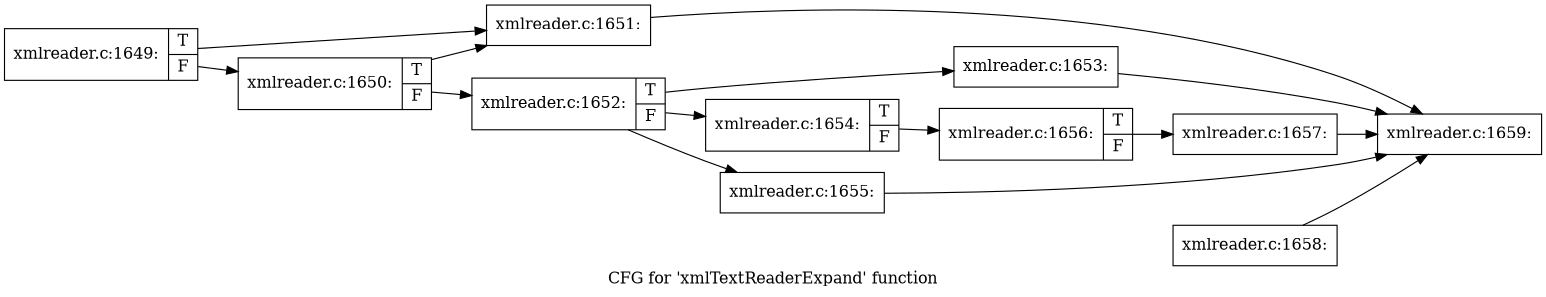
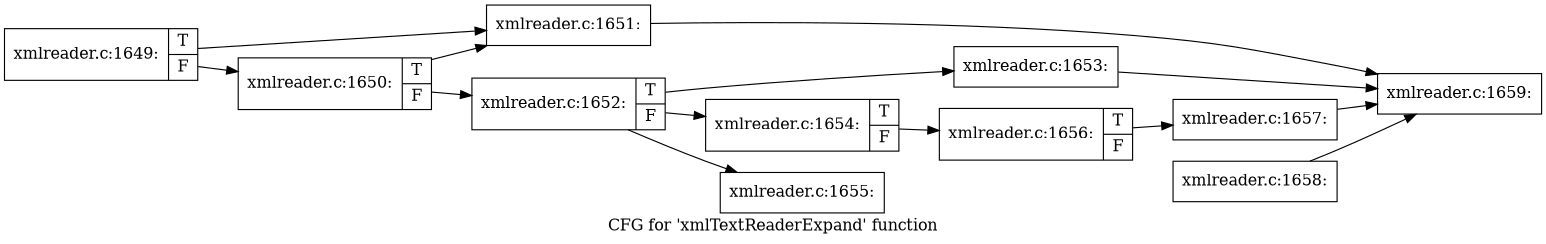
edge "xmlreader.c:1655:" -> "xmlreader.c:1659:": removed
